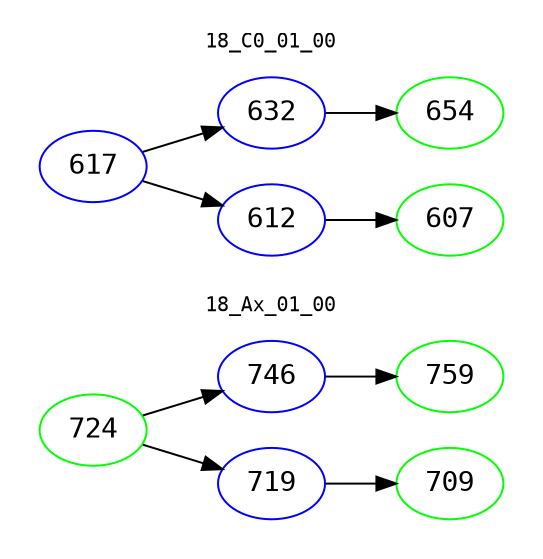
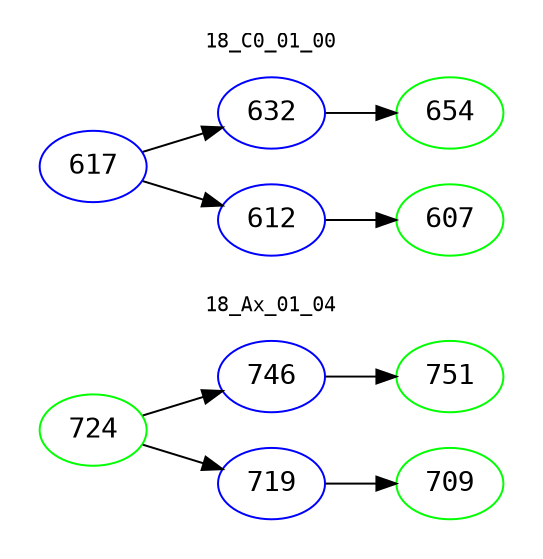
cluster "18_Ax_01_00": label "18_Ax_01_00" -> "18_Ax_01_04"
node "759": label "759" -> "751"
